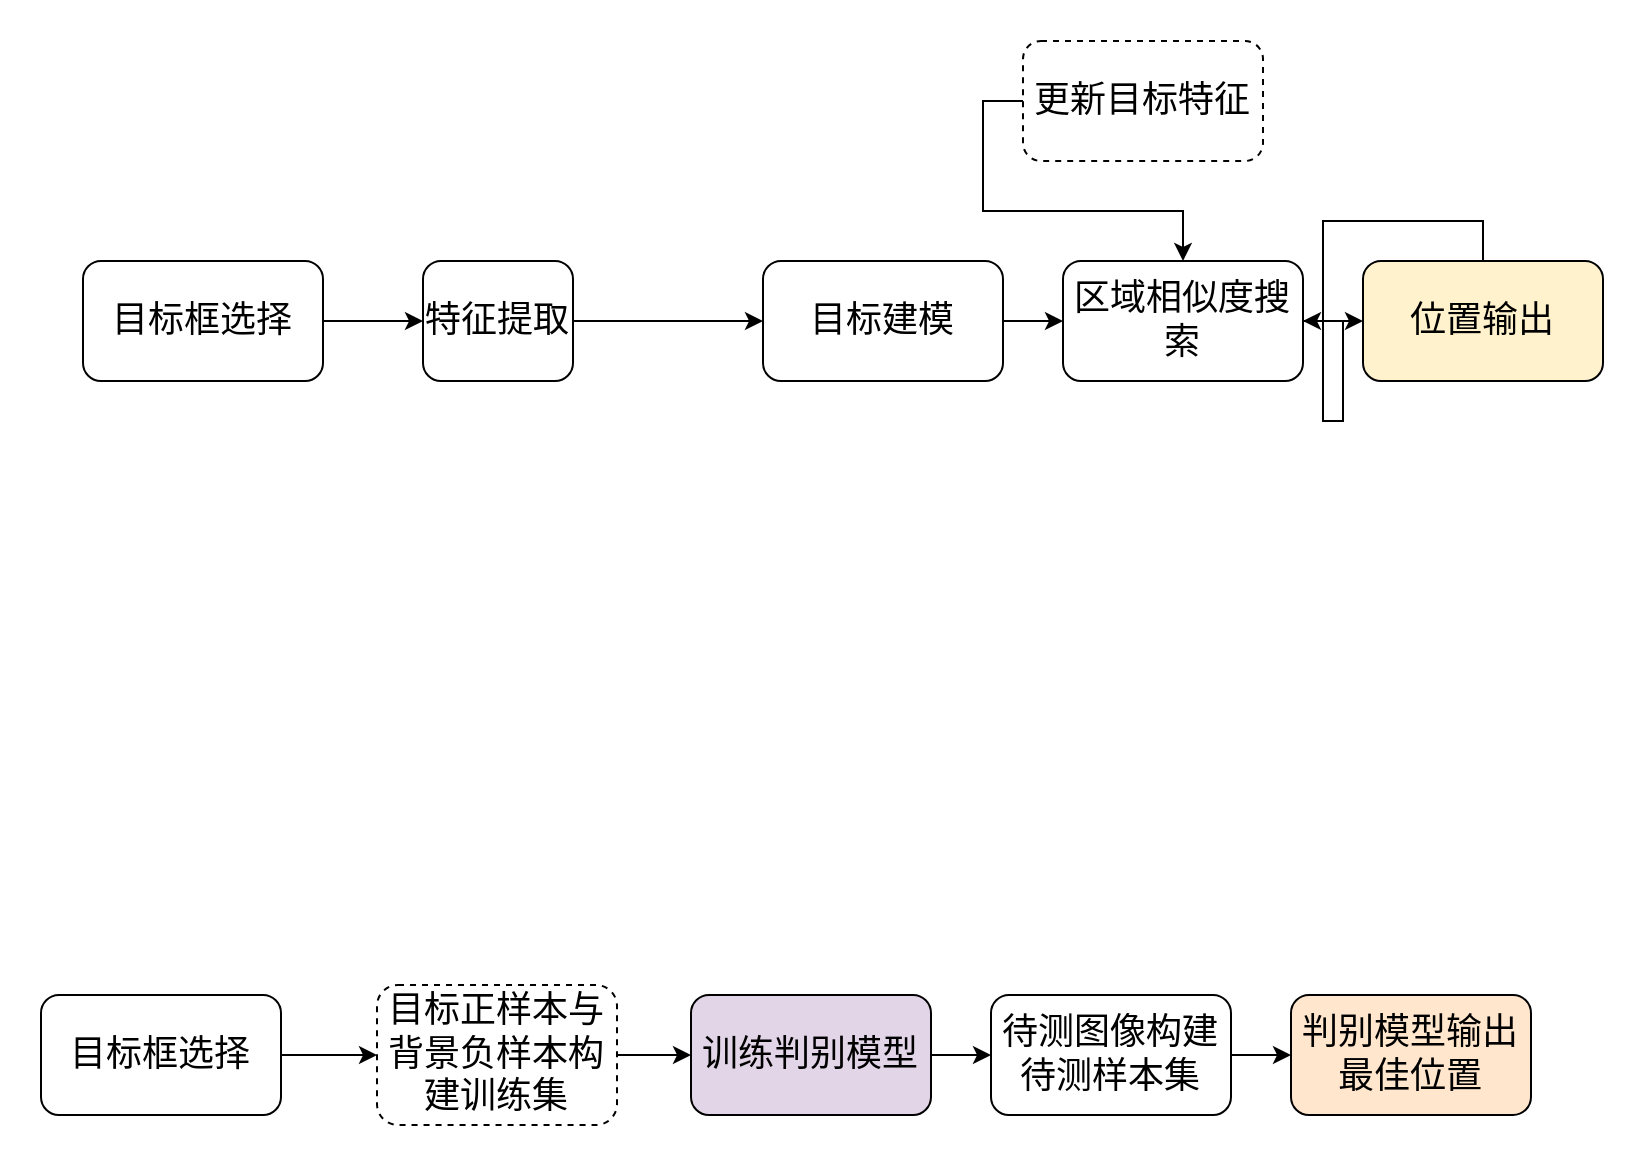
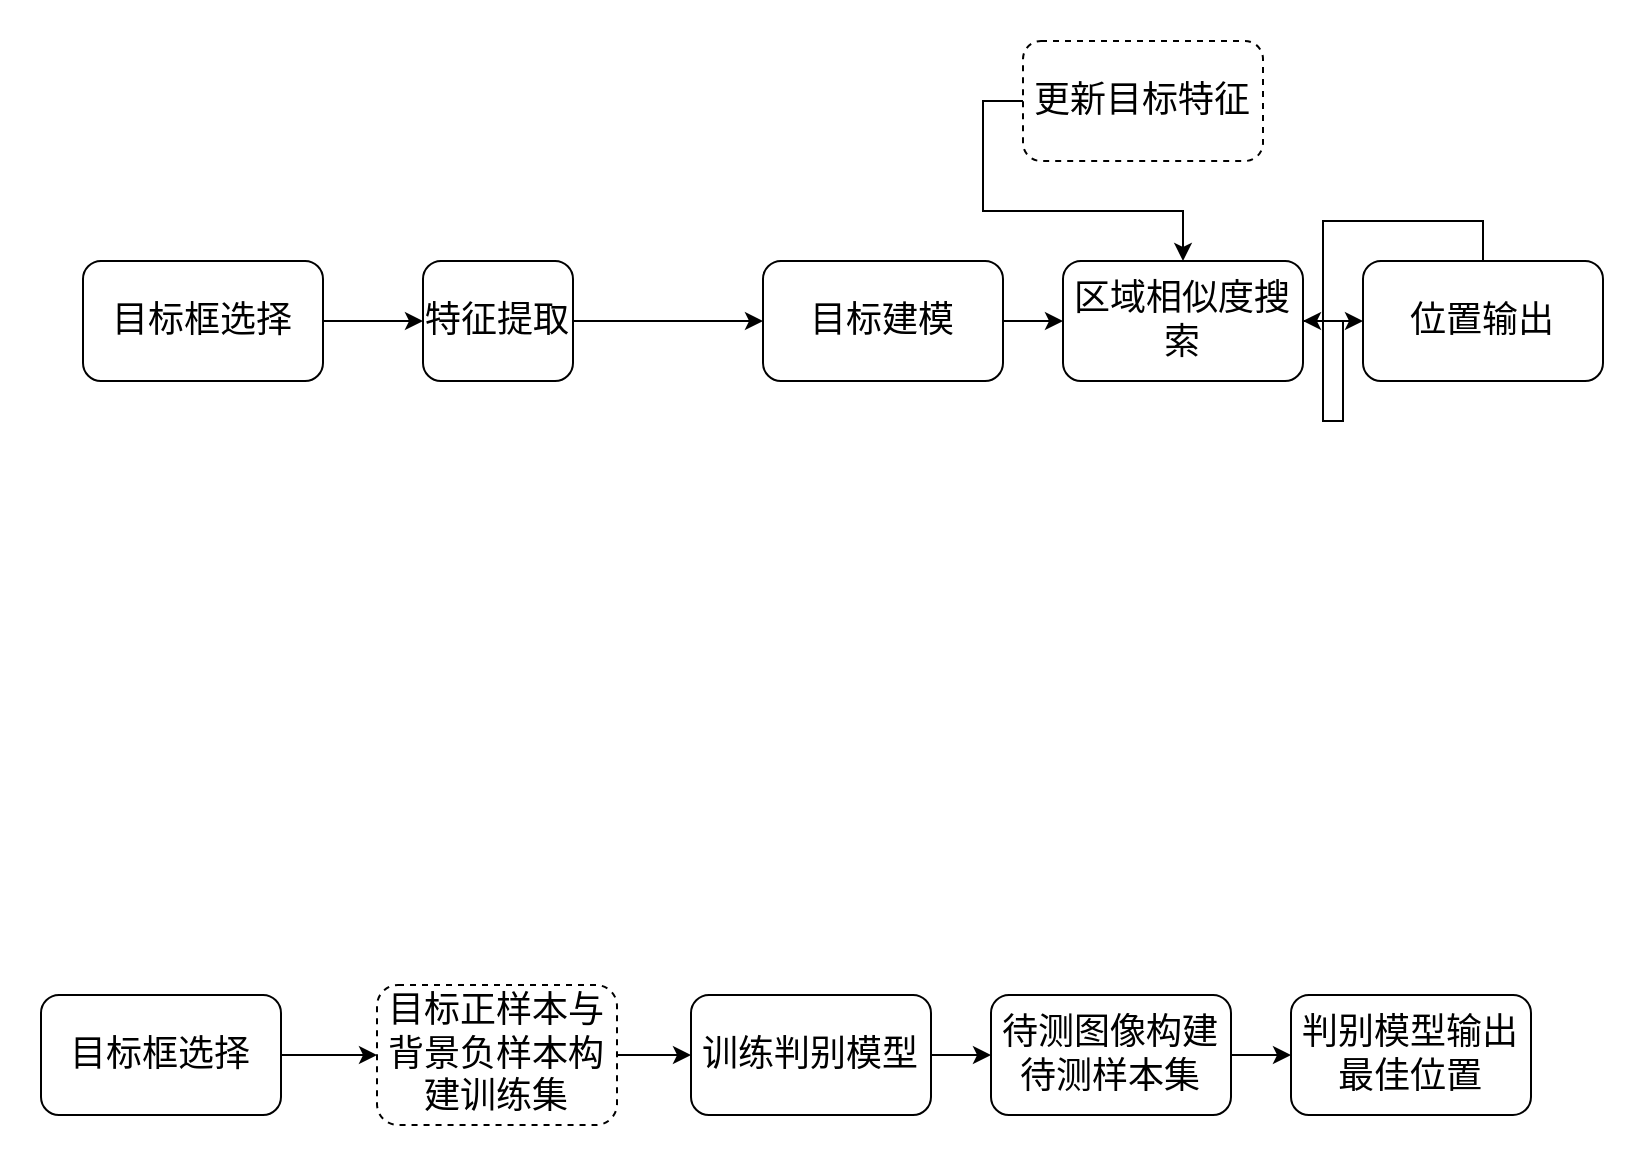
node "位置输出": fillcolor #fff2cc -> #ffffff
node "训练判别模型": fillcolor #e1d5e7 -> #ffffff
node "判别模型输出最佳位置": fillcolor #ffe6cc -> #ffffff
